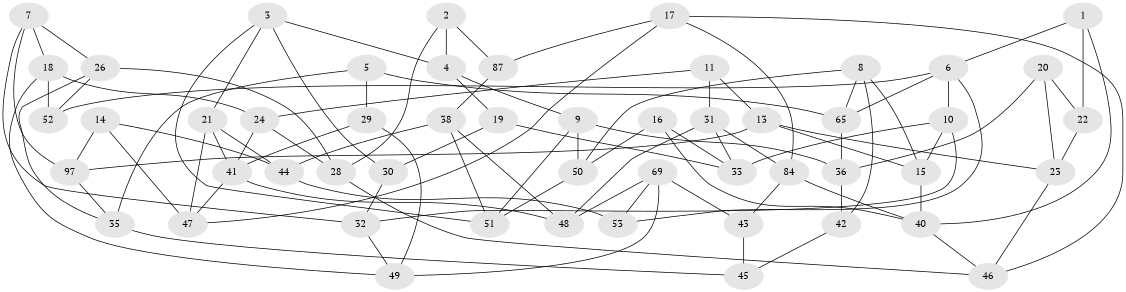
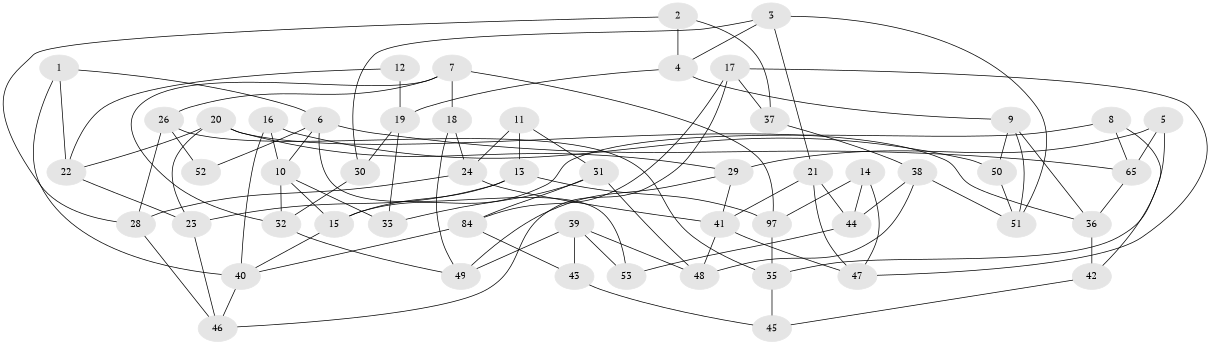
node "12": added
node "87": label "87" -> "37"
edge "8" -- "50": removed
edge "18" -- "52": removed
edge "16" -- "33": now "16" -- "10"
edge "20" -- "29": added
node "69": label "69" -> "39"
